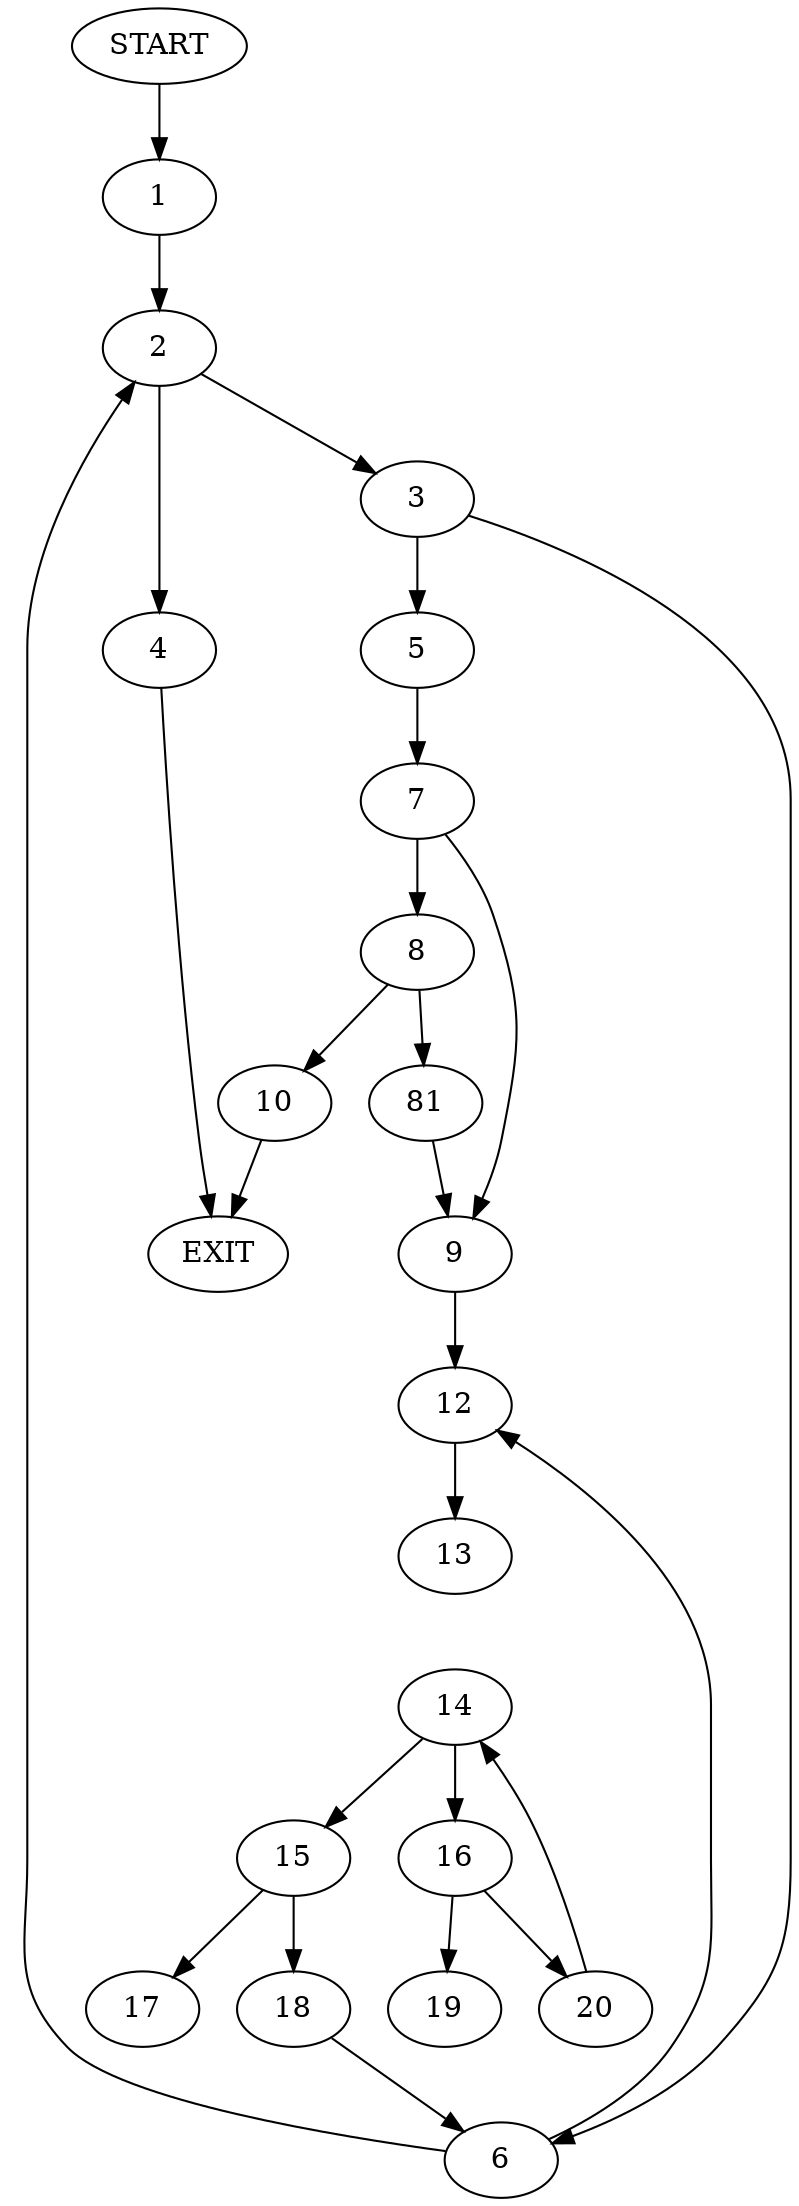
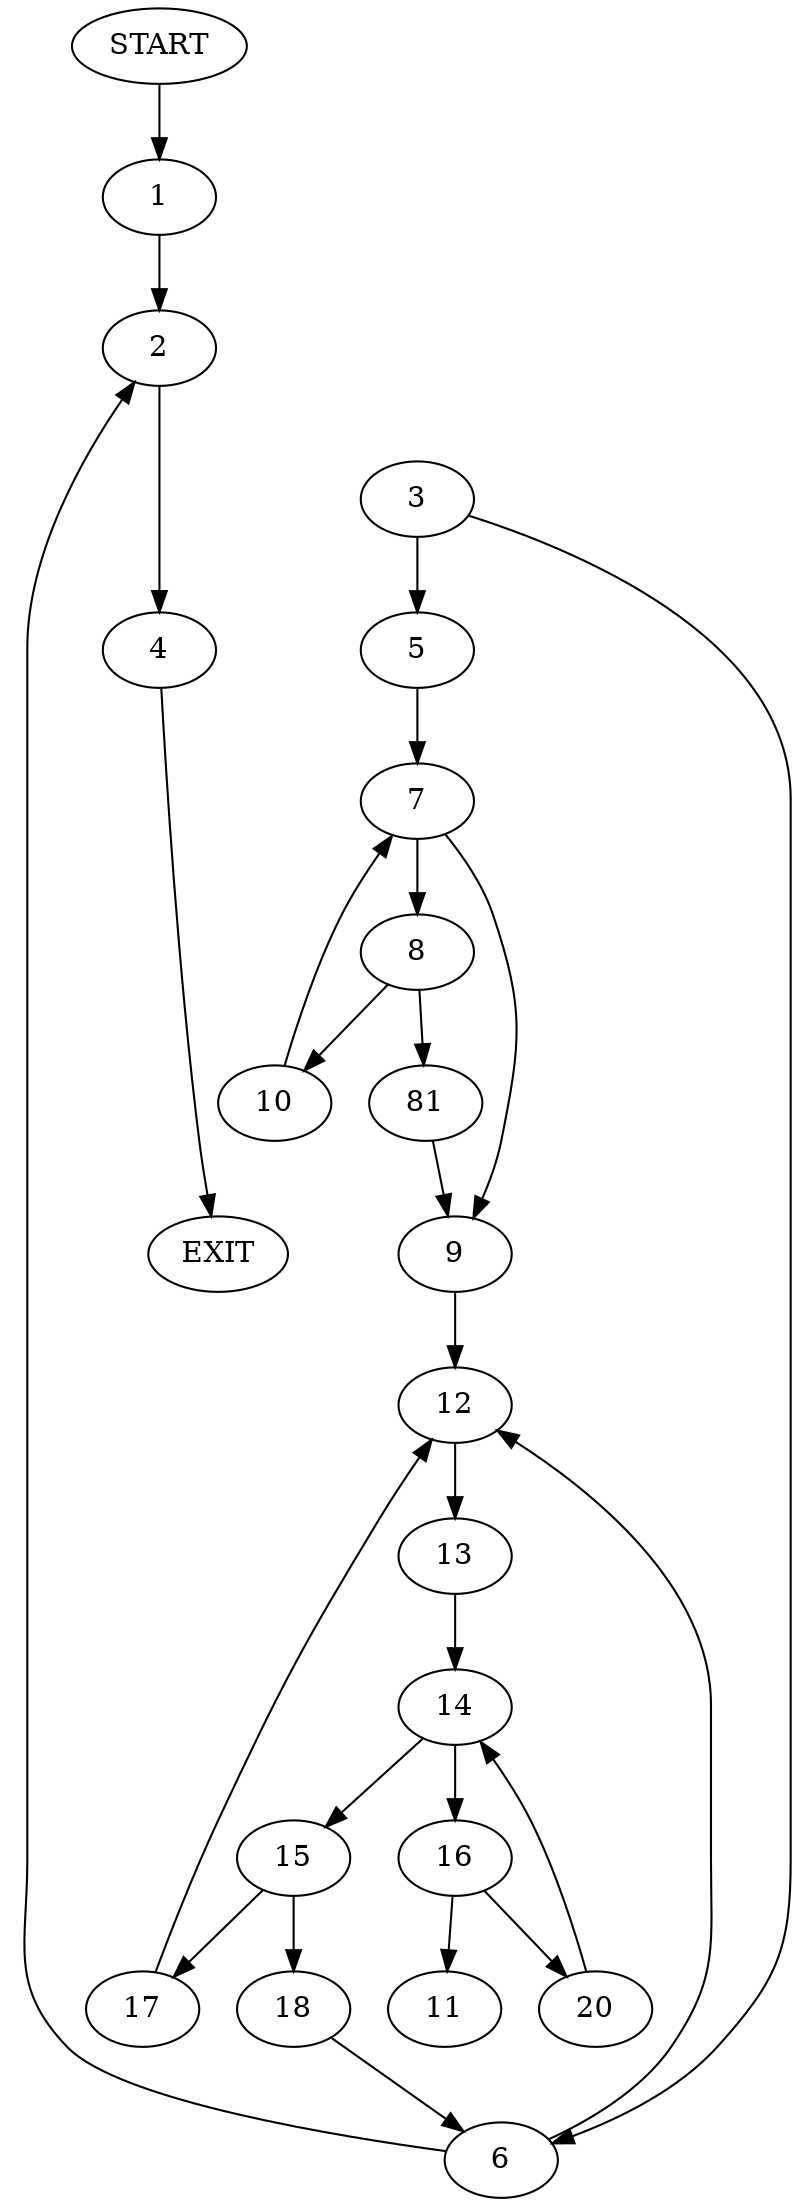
edge "2" -> "3": removed
edge "10" -> "EXIT": now "10" -> "7"
edge "13" -> "14": added
edge "17" -> "12": added
node "19": label "19" -> "11"
